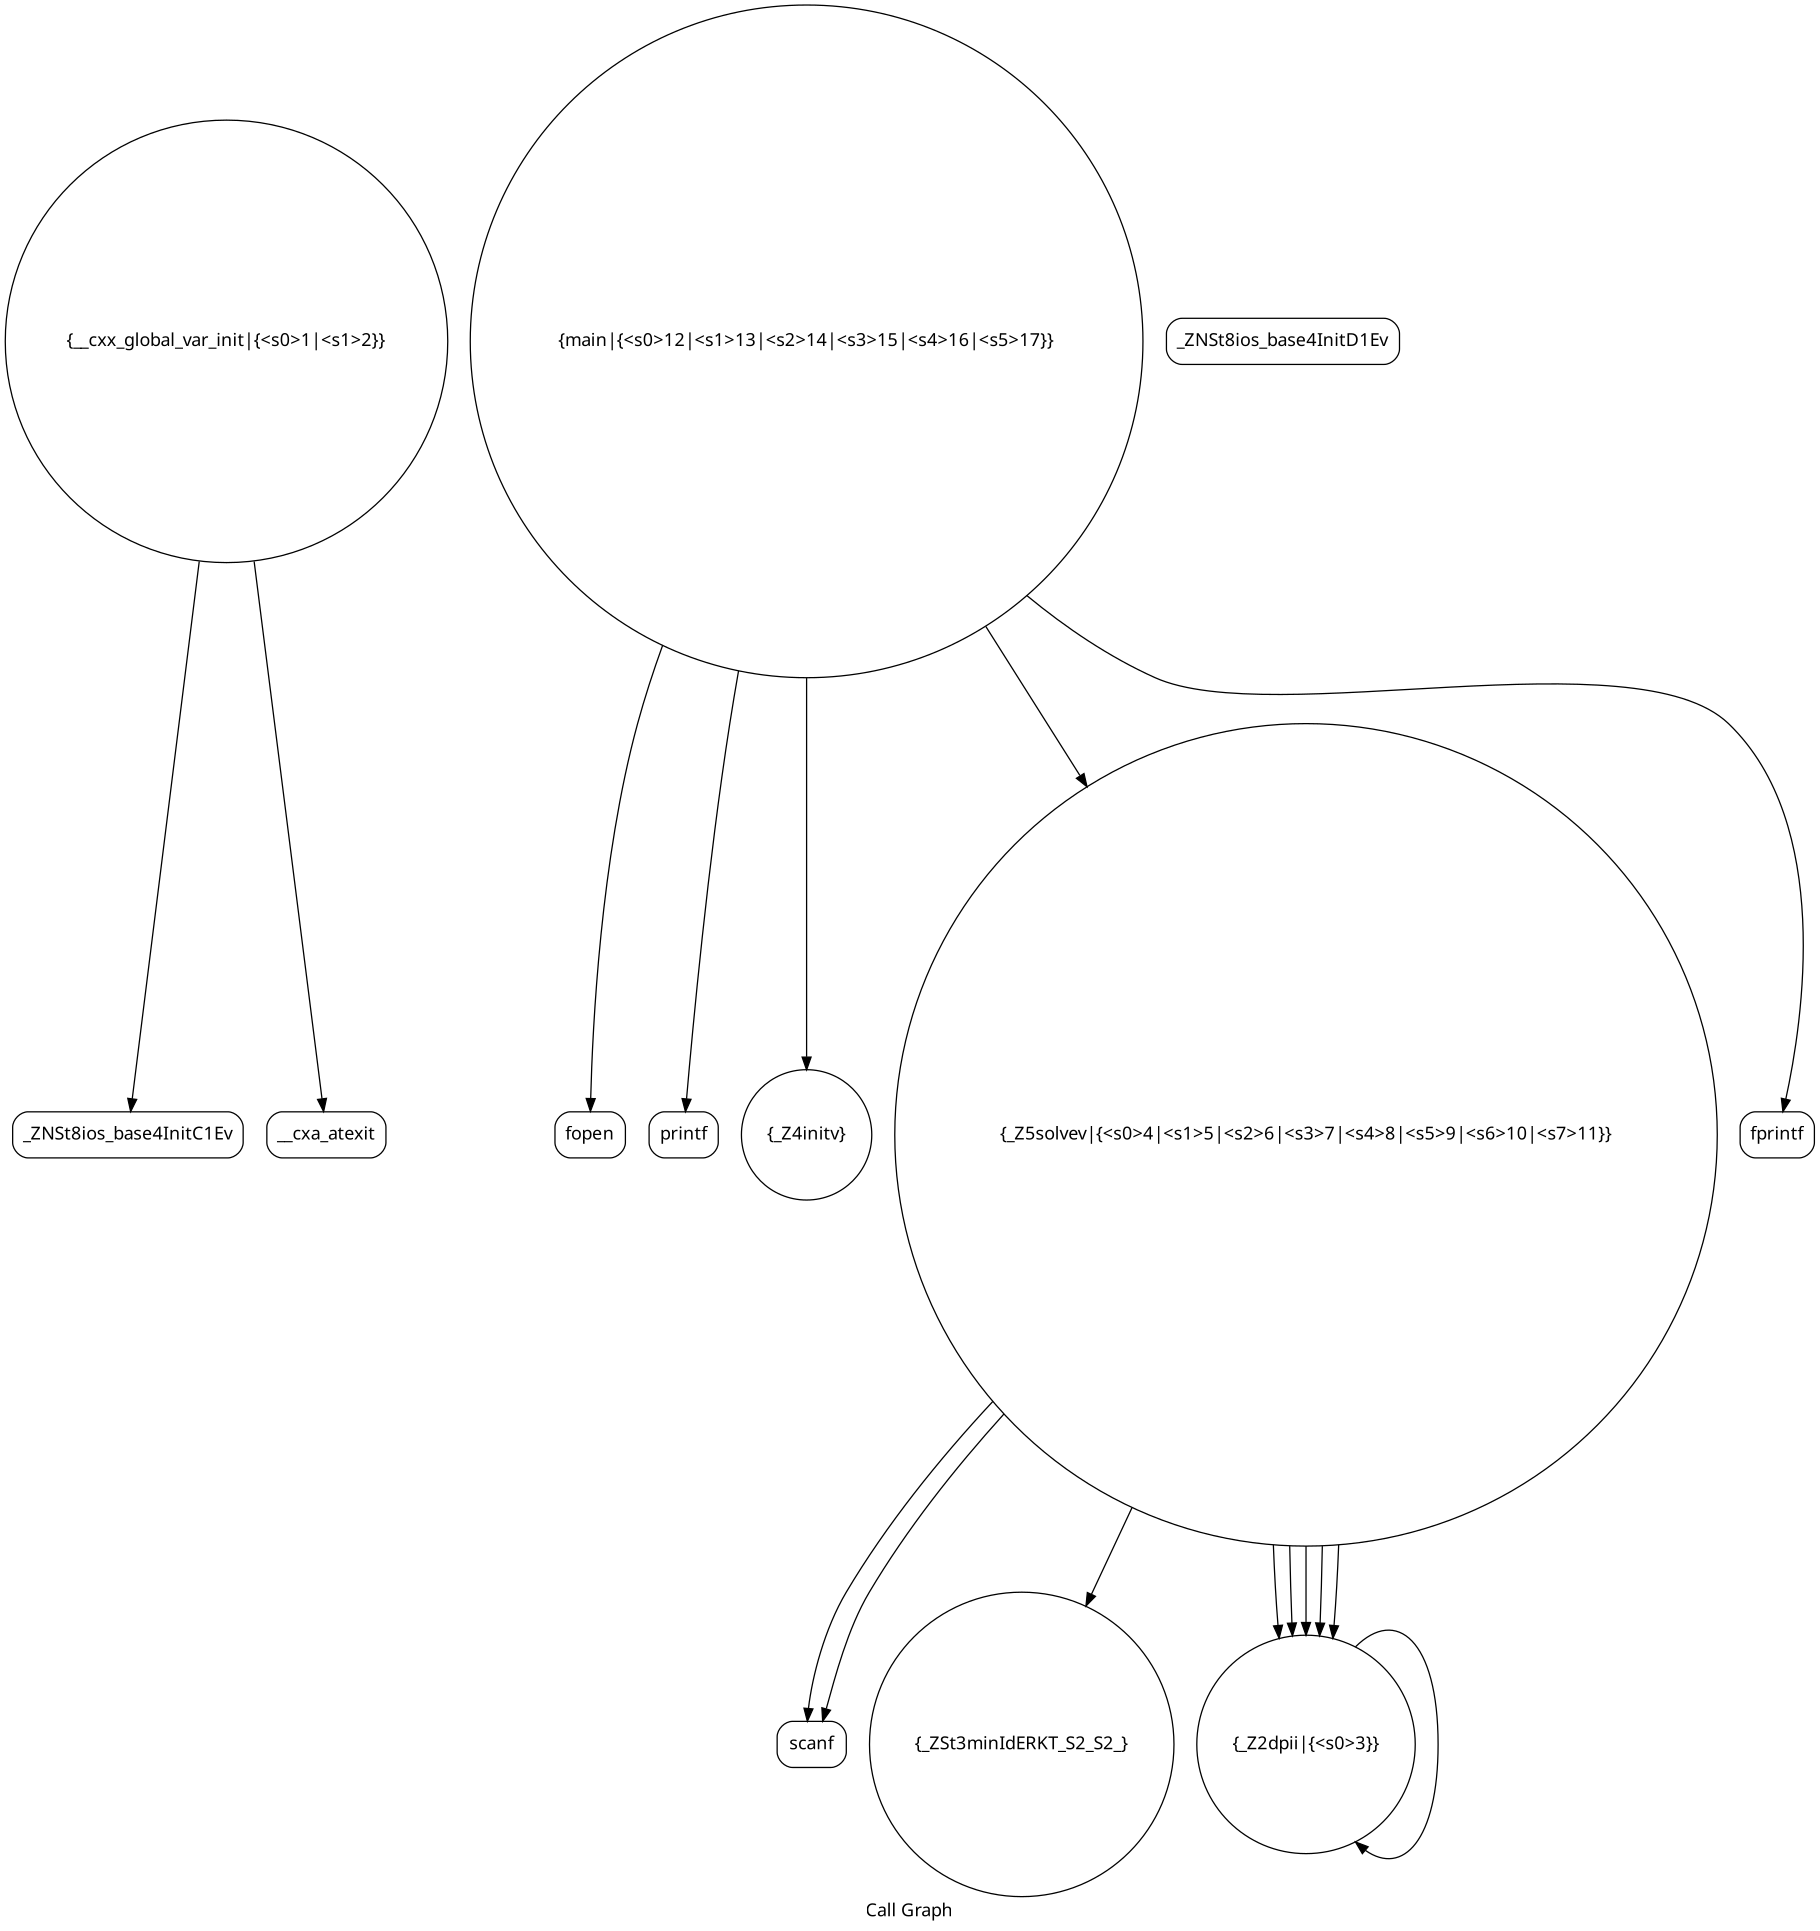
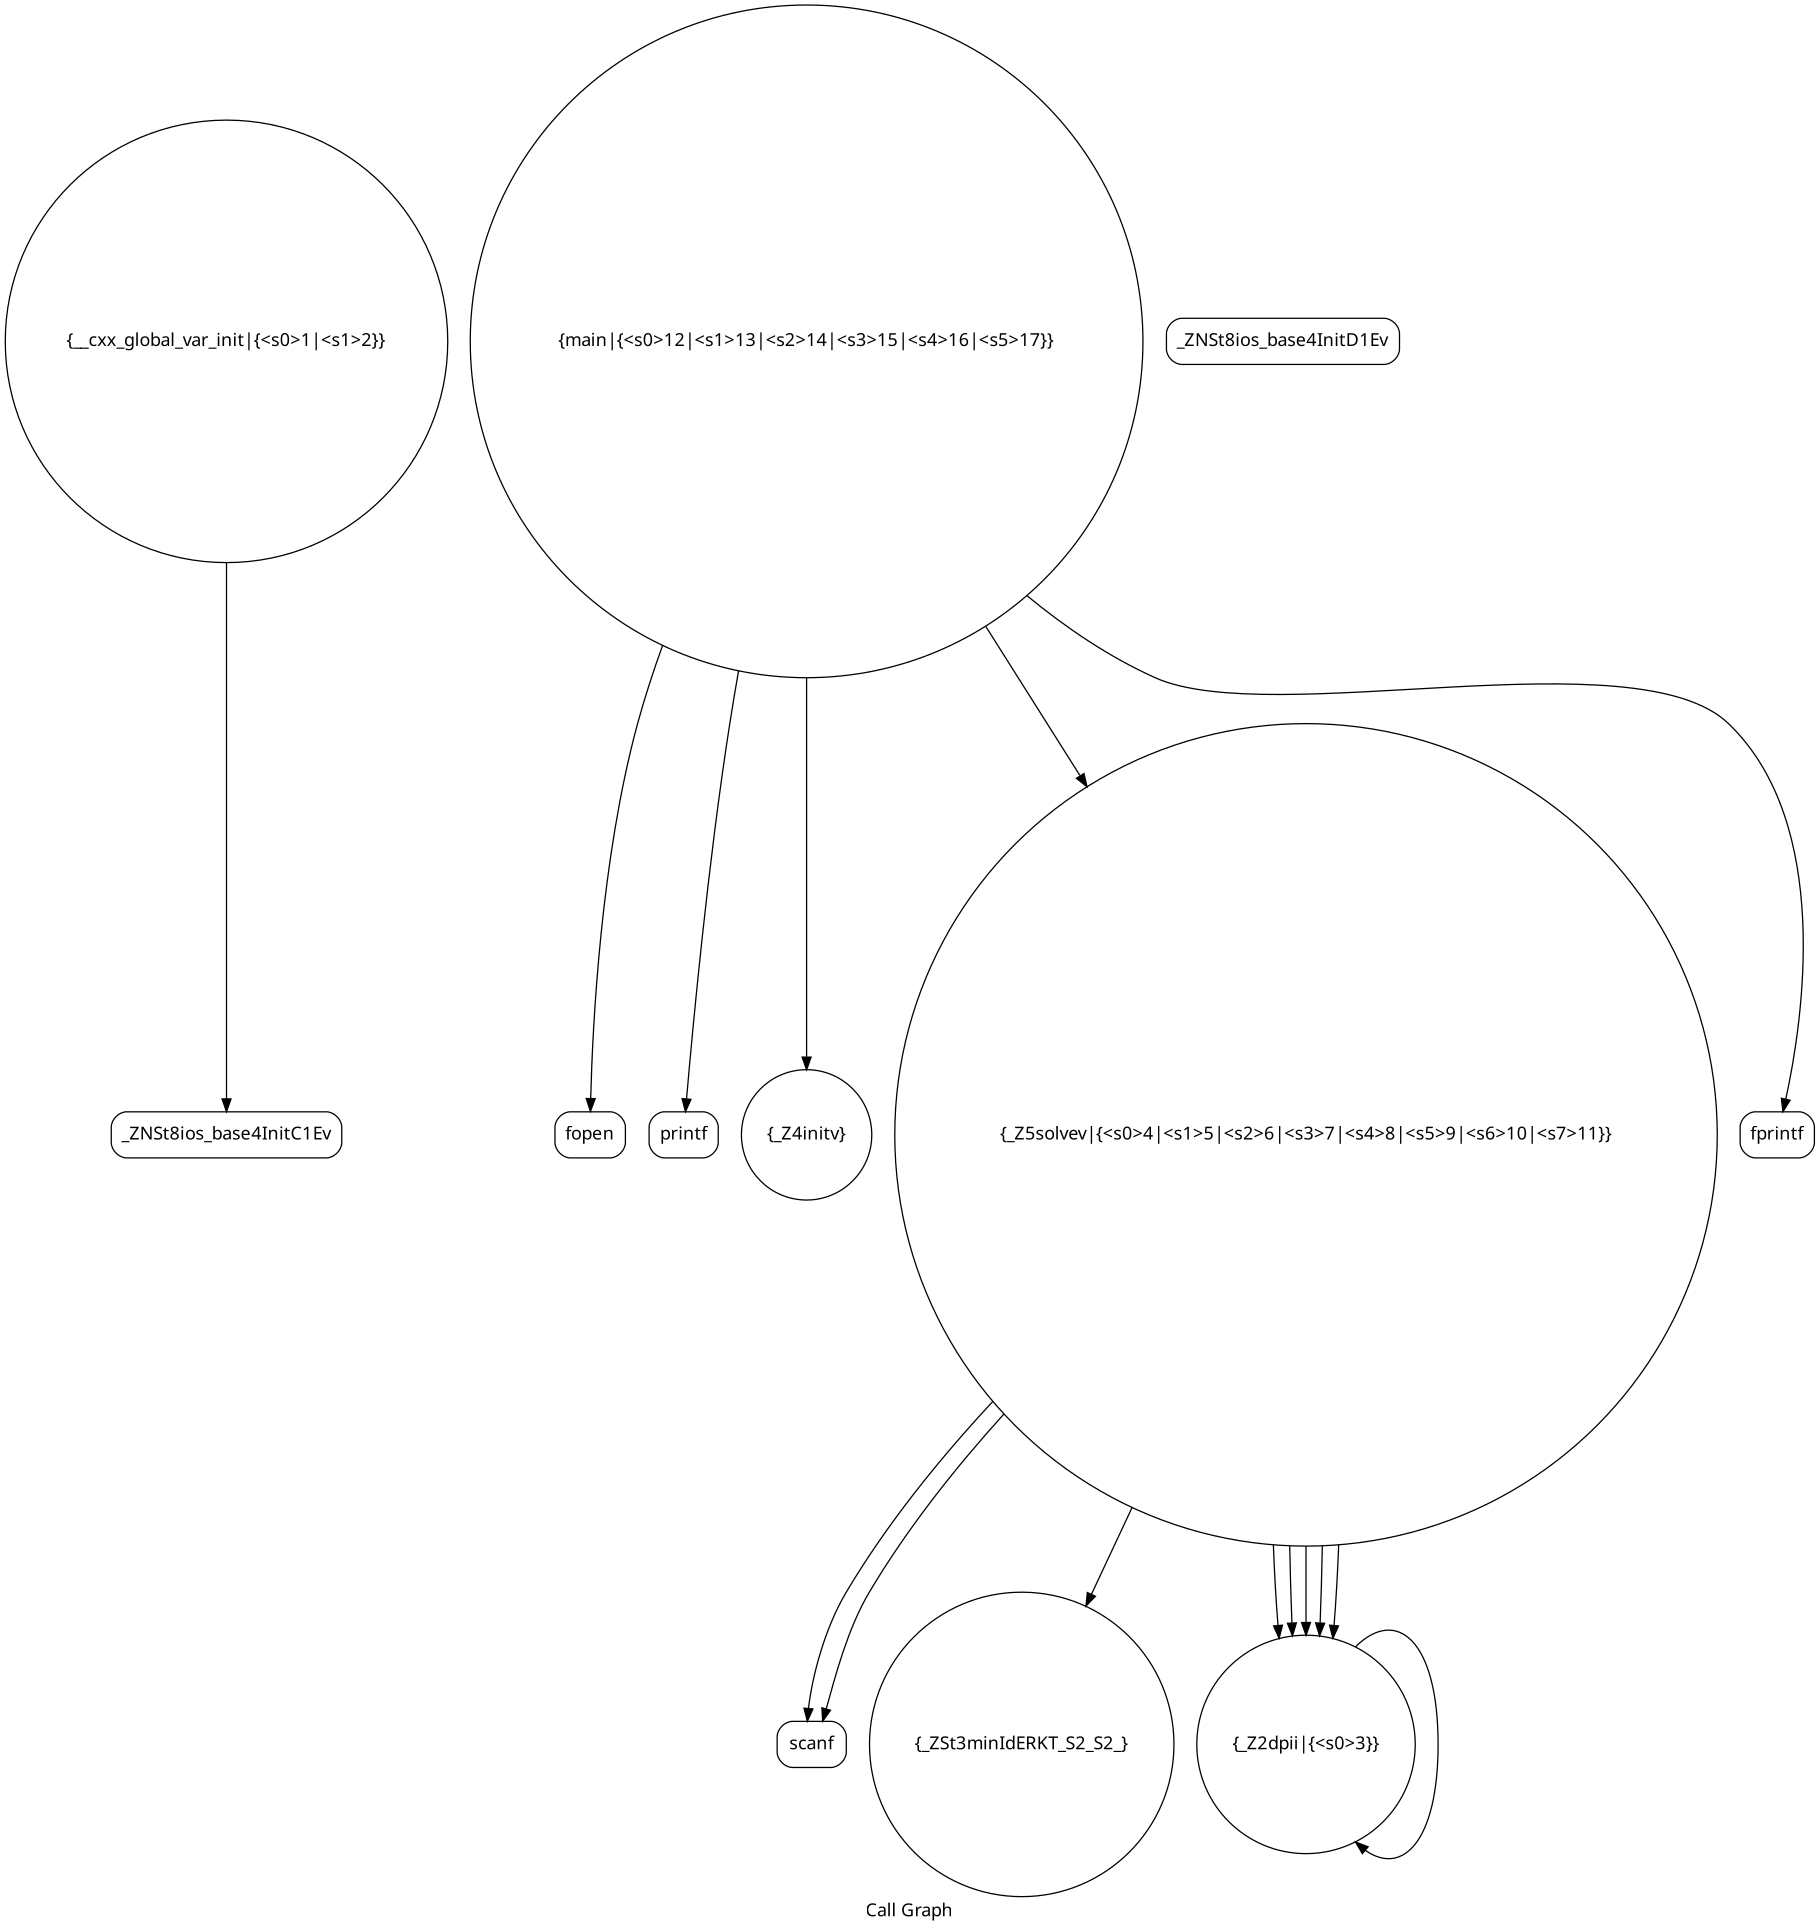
node "__cxa_atexit": removed
